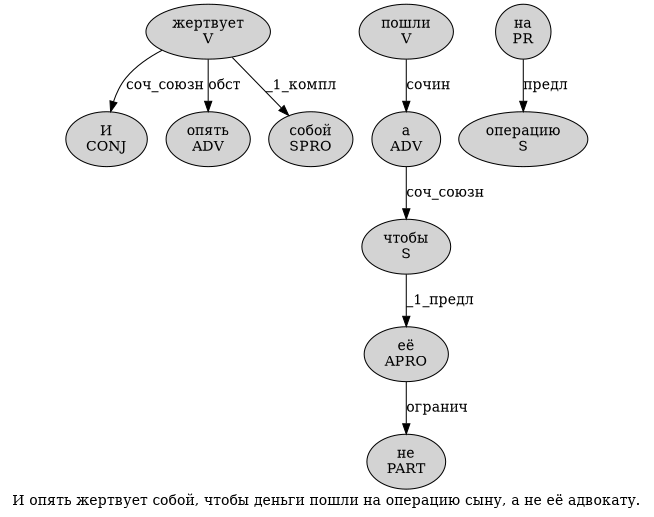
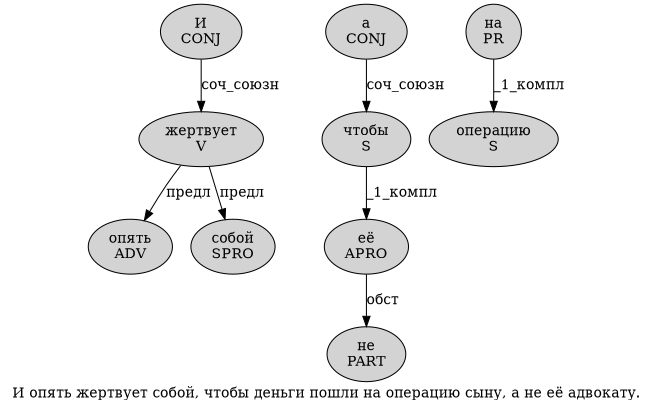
node "пошли V": removed
edge "жертвует V" -> "И CONJ": reversed
edge "жертвует V" -> "опять ADV": label "обст" -> "предл"
edge "жертвует V" -> "собой SPRO": label "_1_компл" -> "предл"
edge "на PR" -> "операцию S": label "предл" -> "_1_компл"
node "а ADV": label "а ADV" -> "а CONJ"
edge "чтобы S" -> "её APRO": label "_1_предл" -> "_1_компл"
edge "её APRO" -> "не PART": label "огранич" -> "обст"
